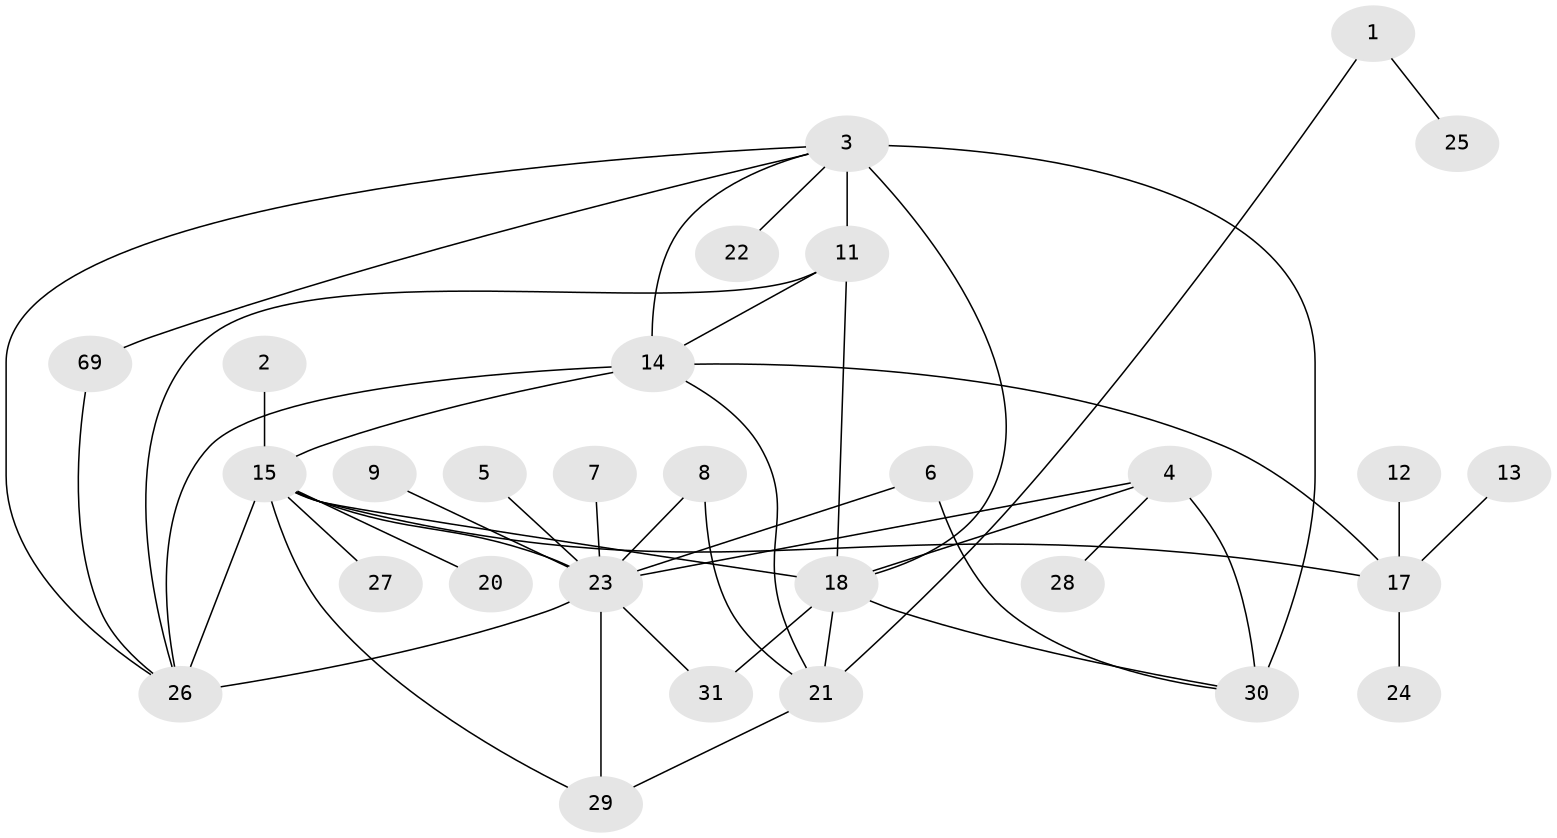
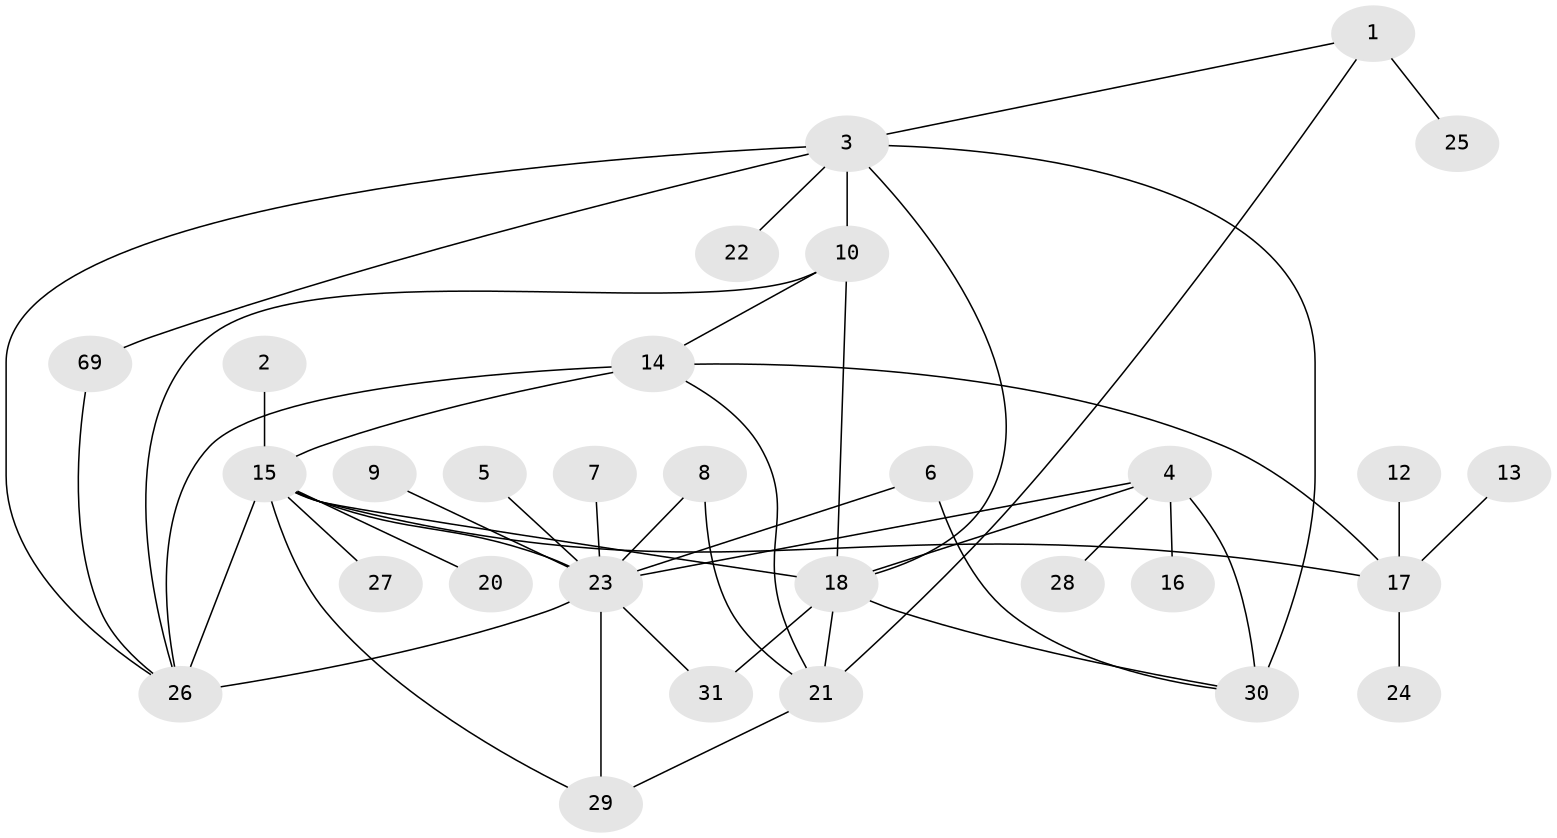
edge "3" -- "14": now "3" -- "1"
node "11": label "11" -> "10"
node "16": added
